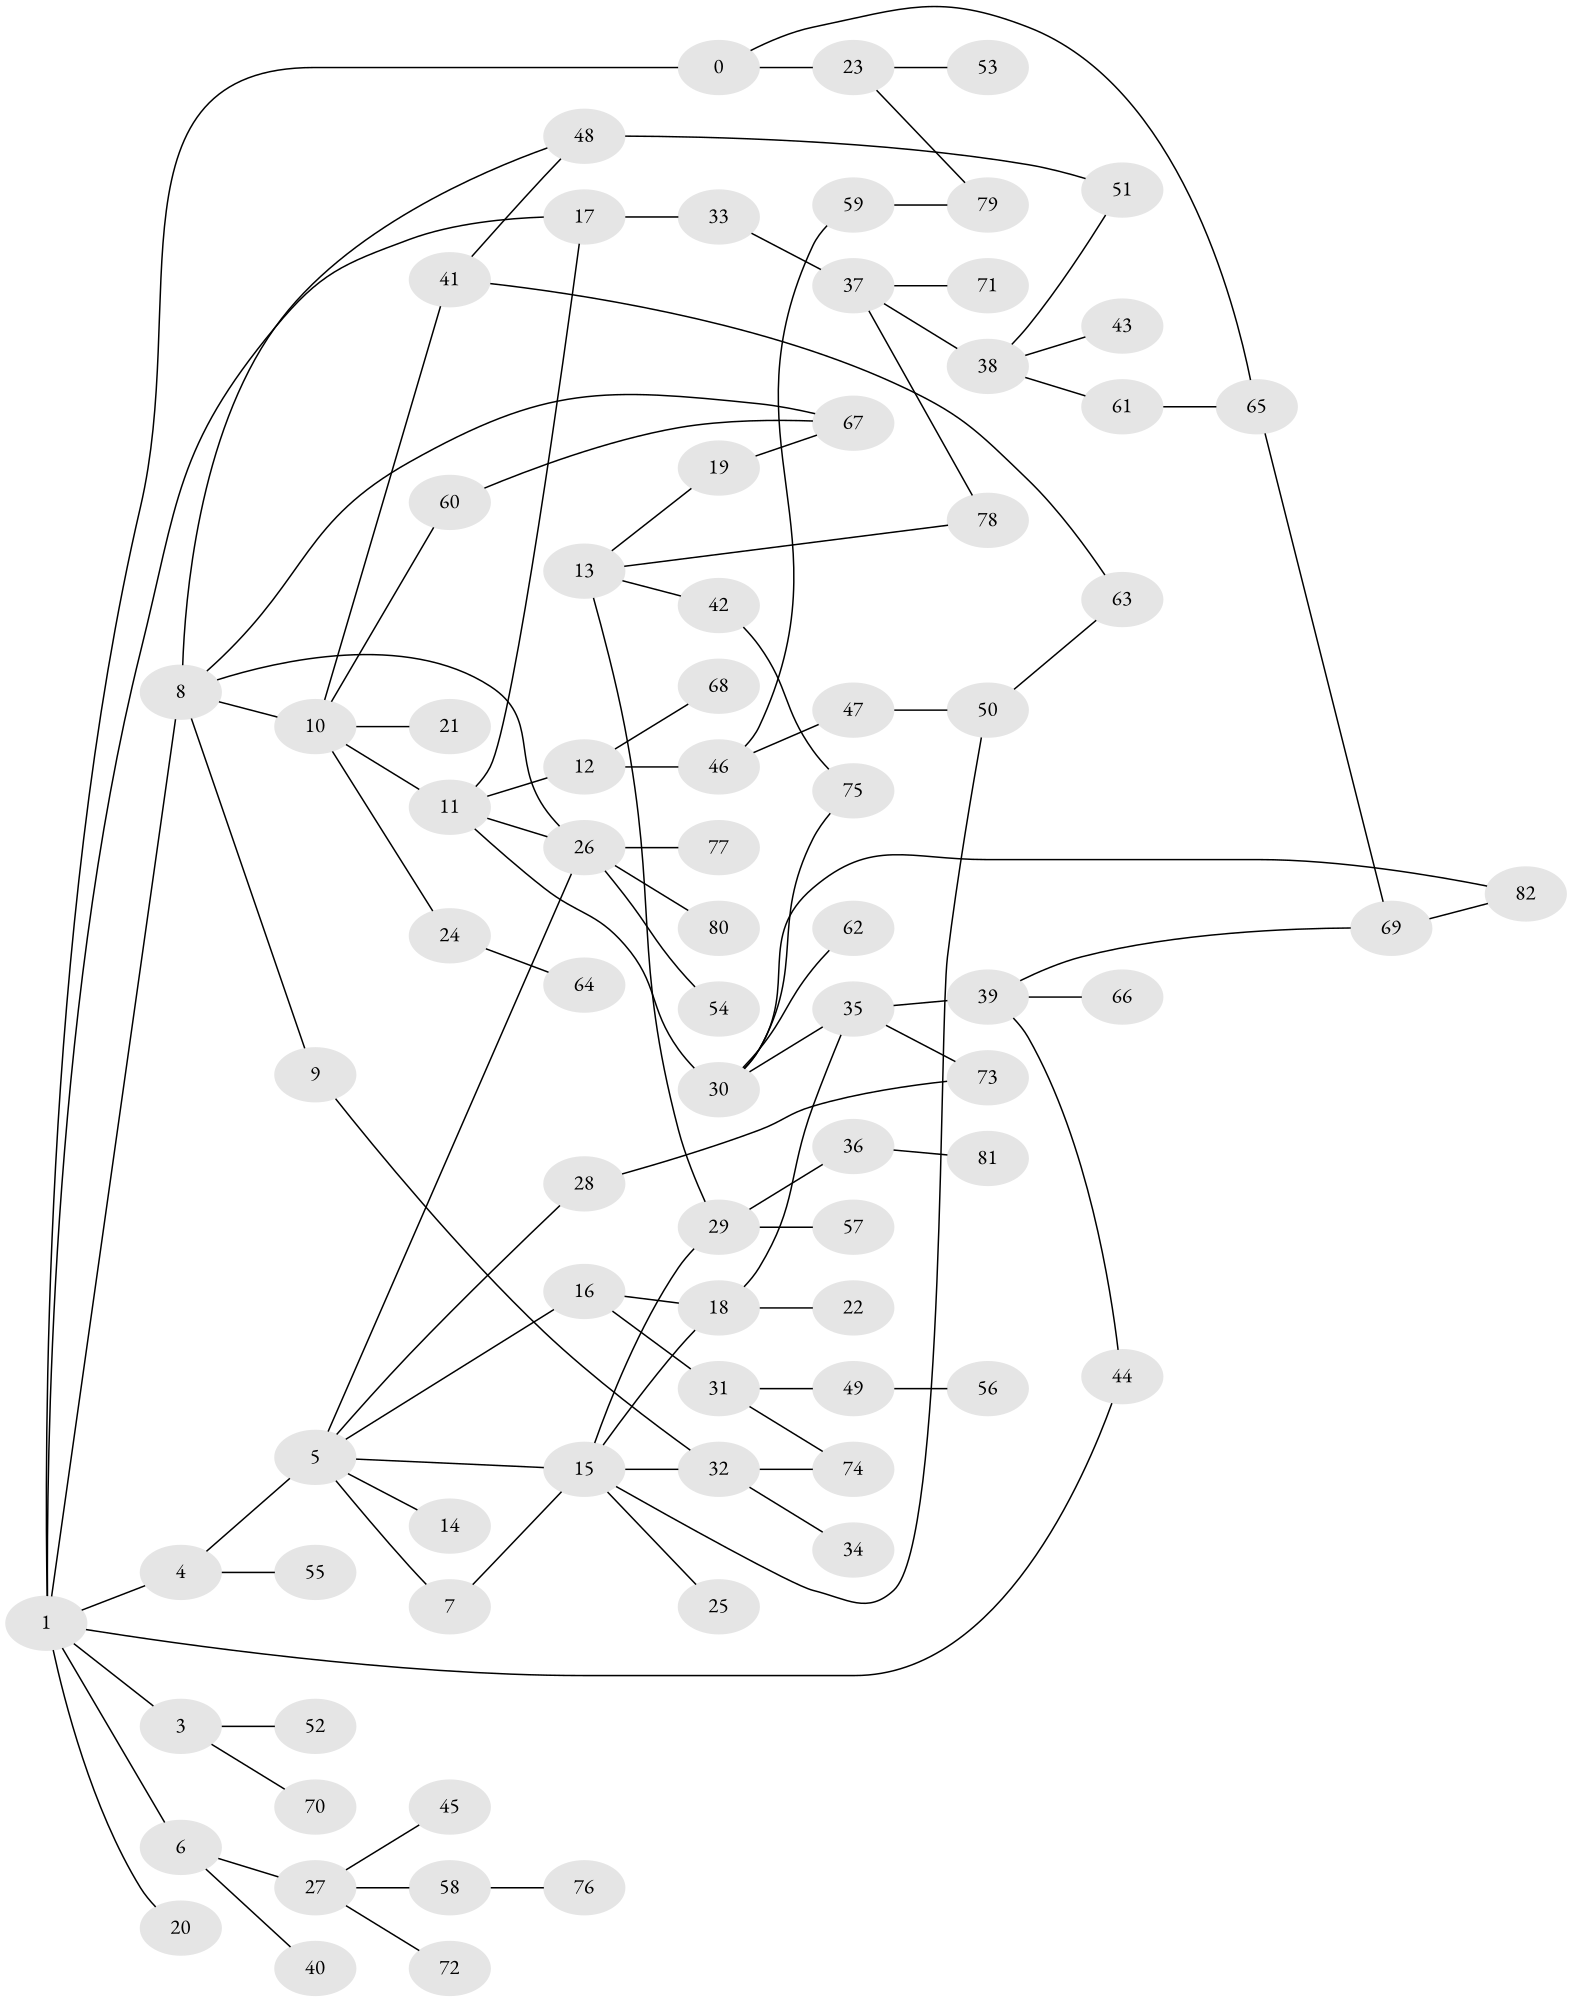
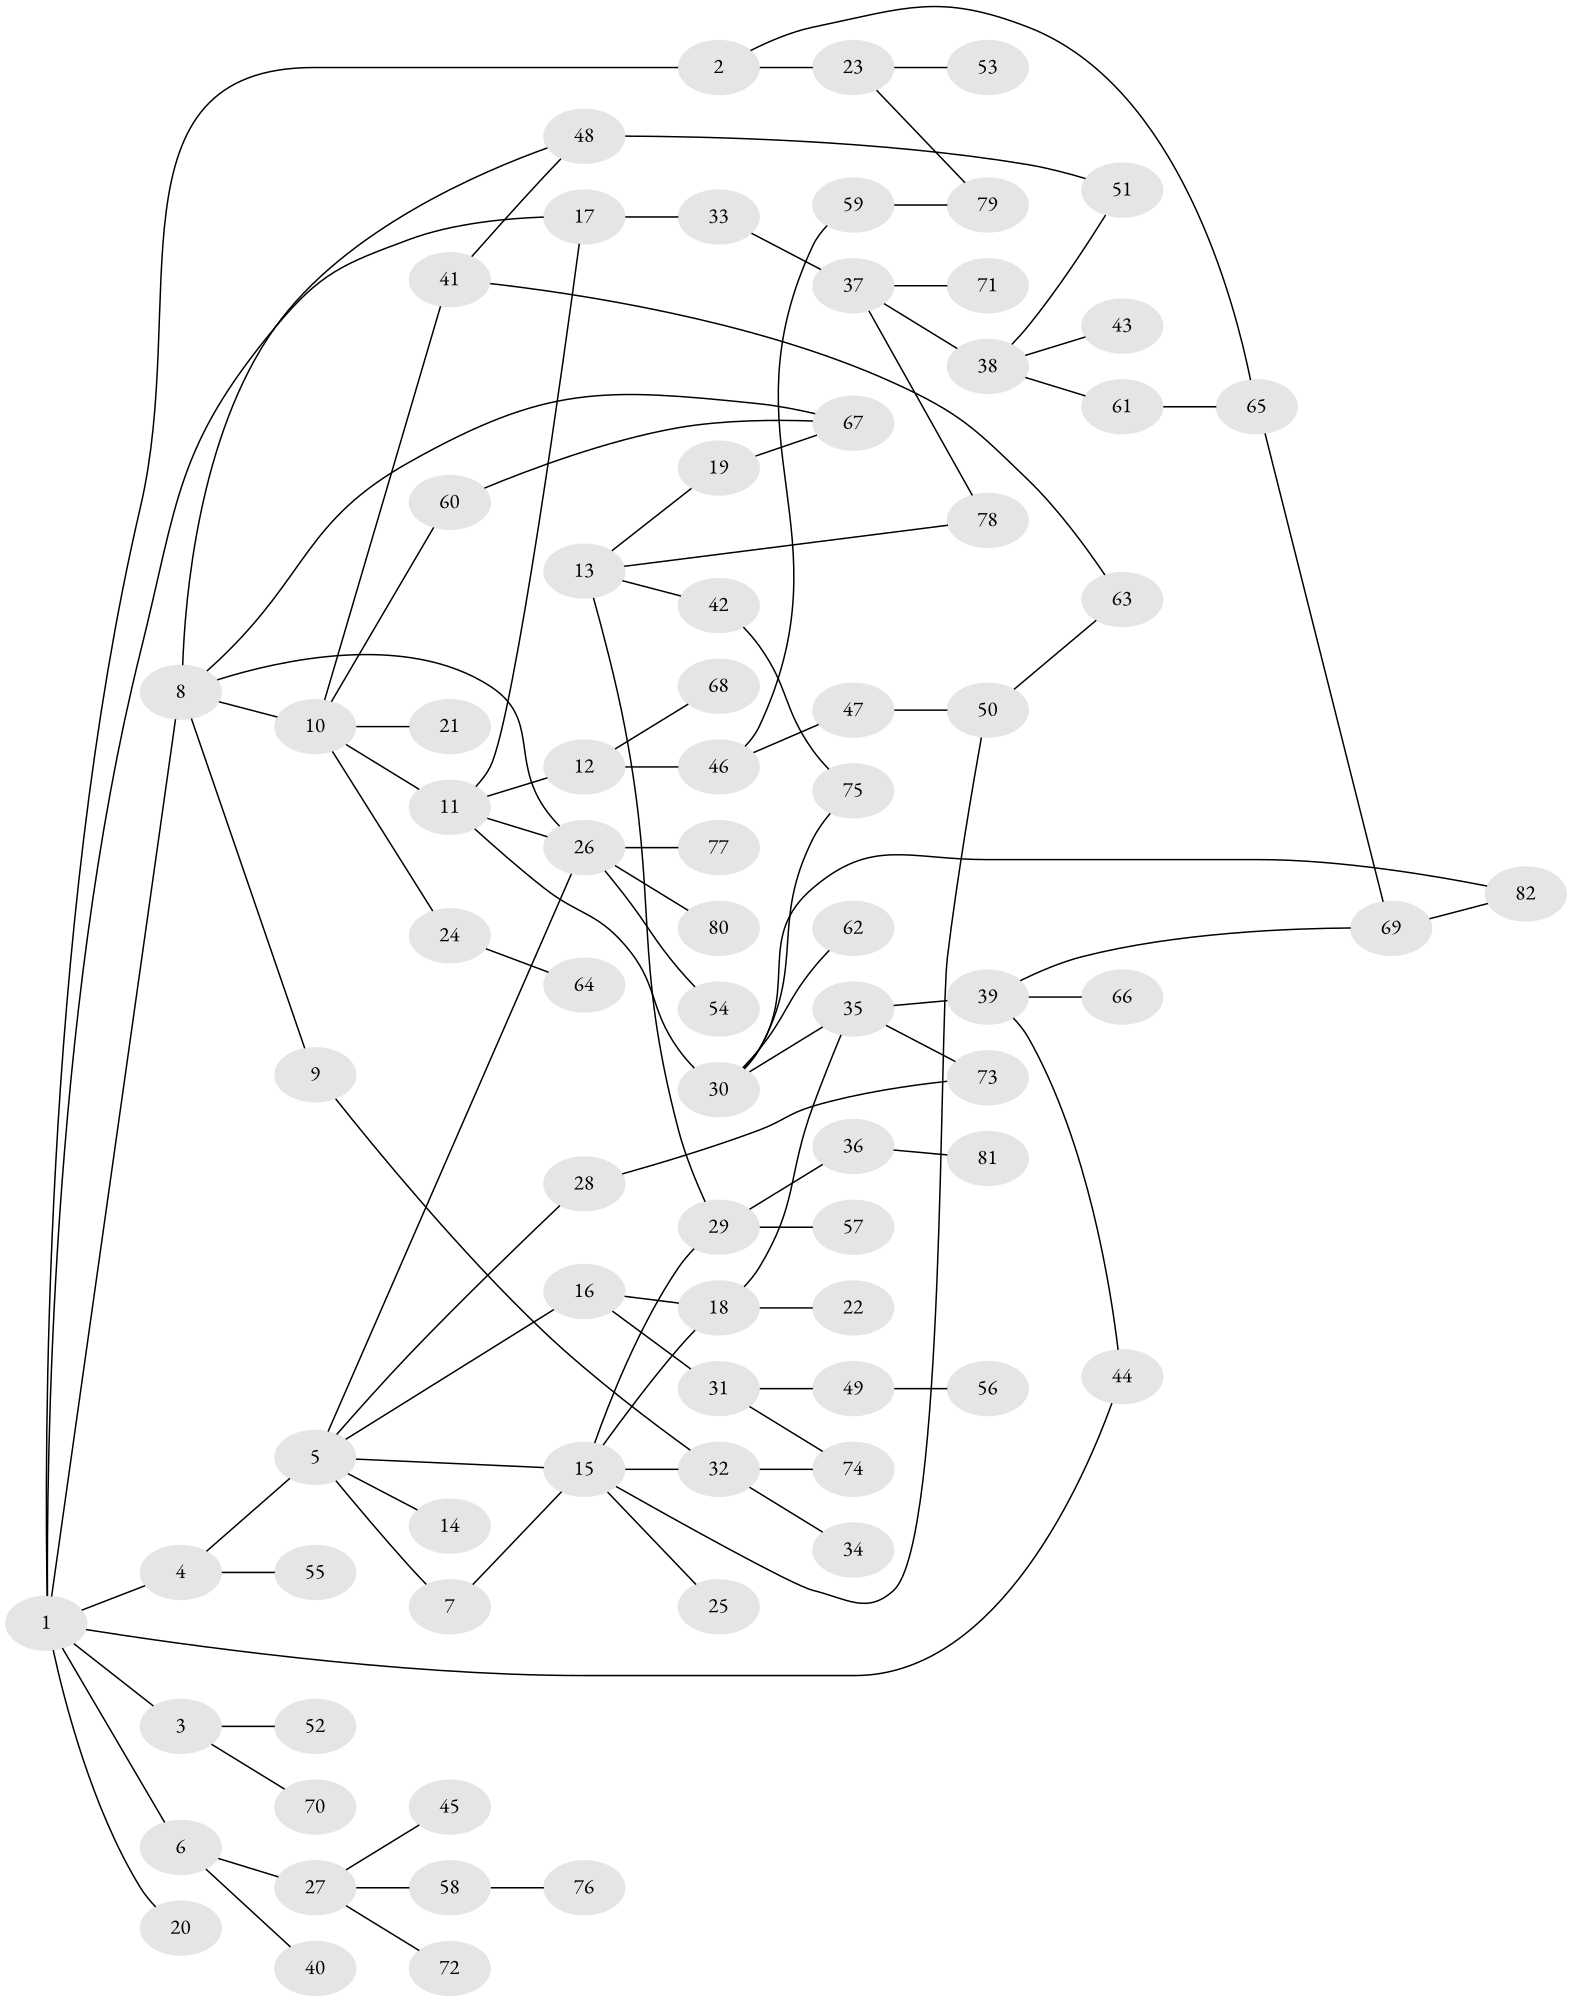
node "0": label "0" -> "2"
